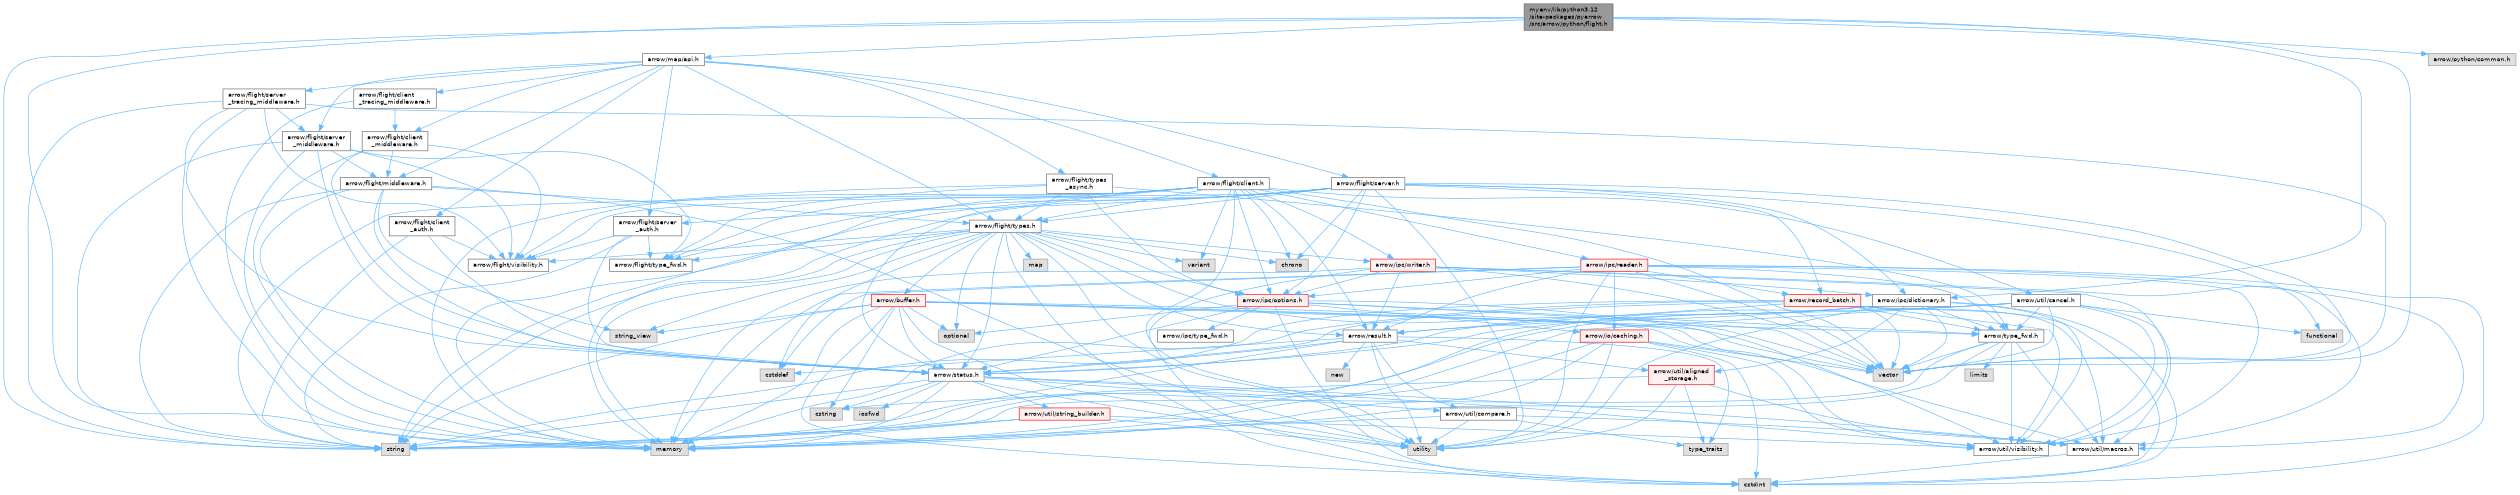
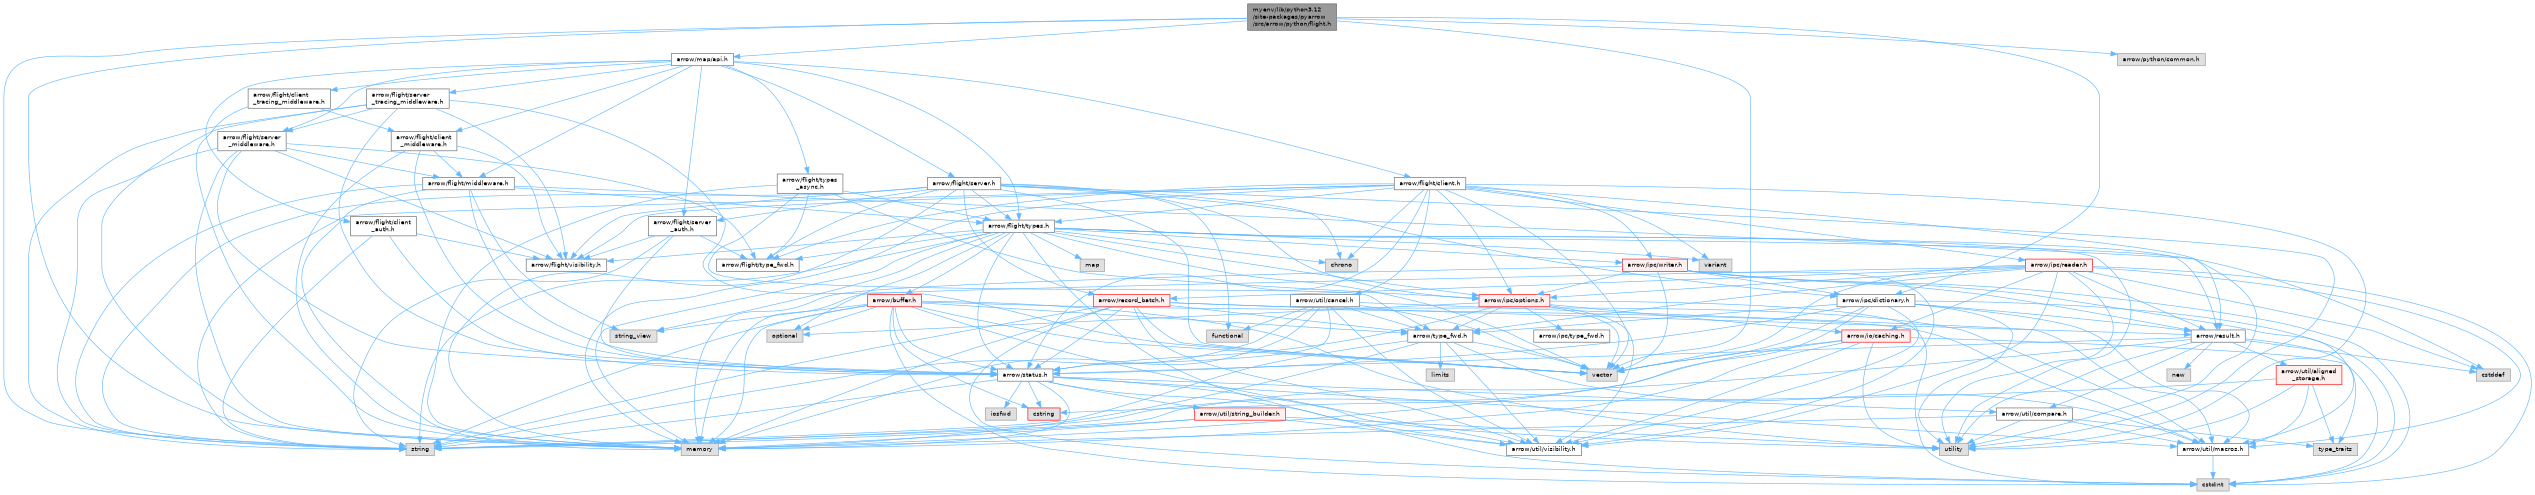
edge "arrow/ipc/dictionary.h" -> "arrow/util/aligned _storage.h": now "arrow/ipc/dictionary.h" -> "arrow/util/macros.h"
node "cstring": color grey60 -> red
